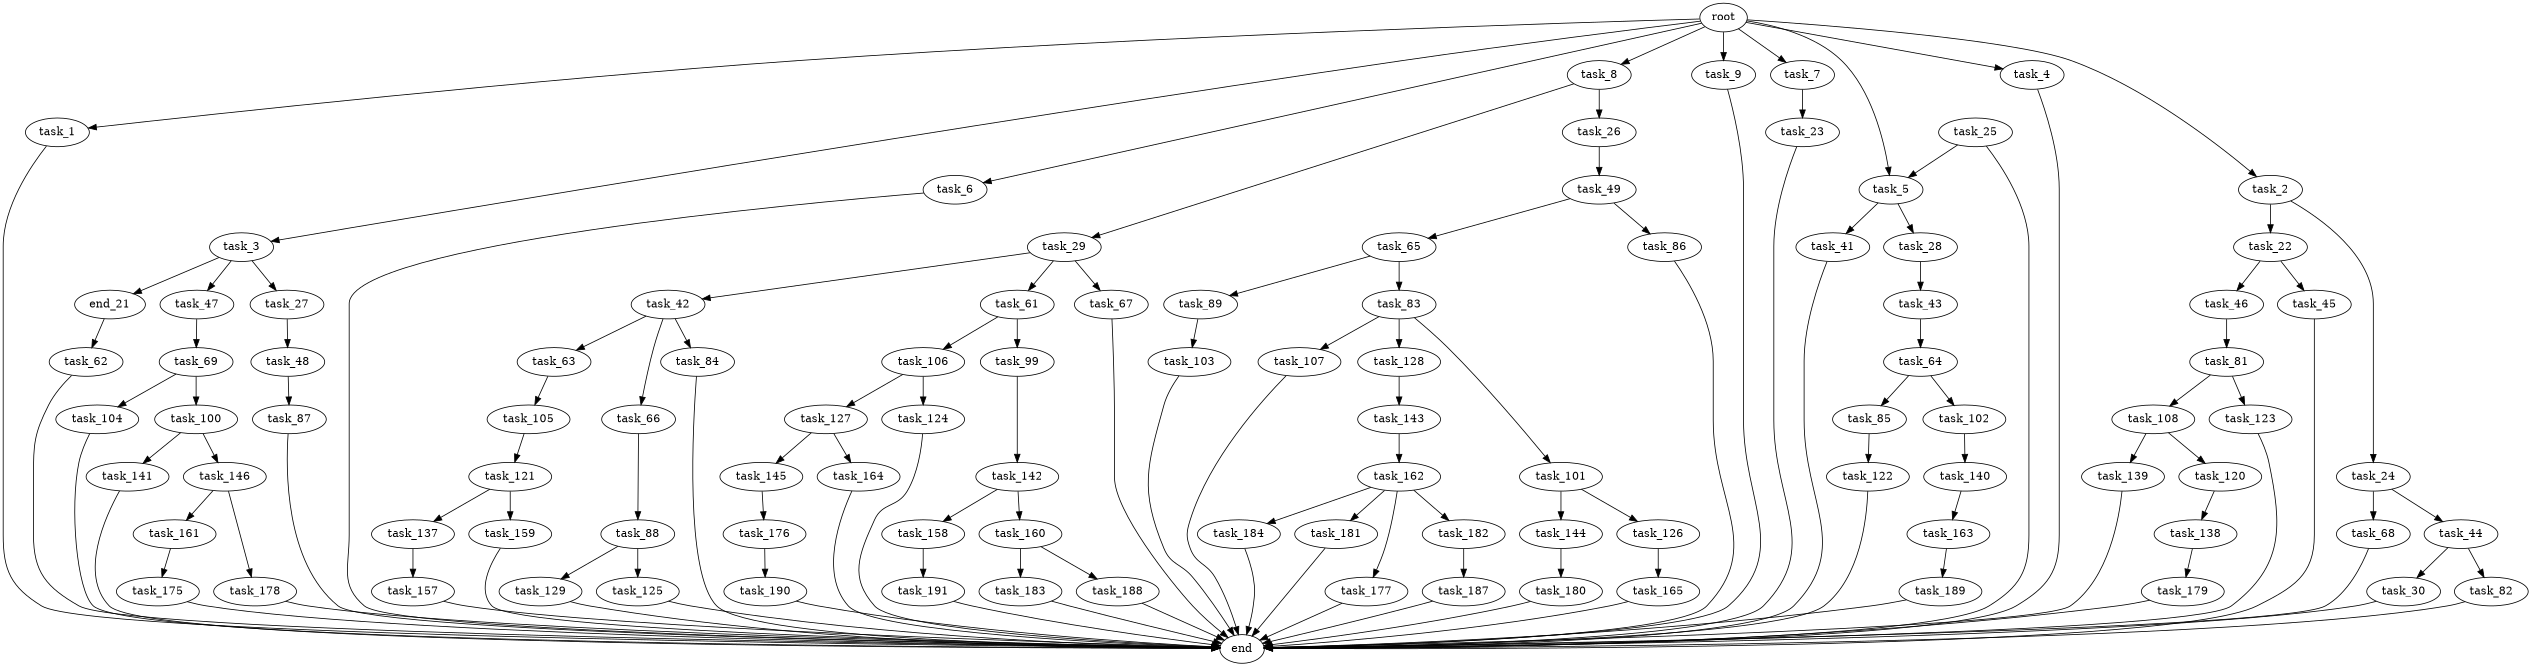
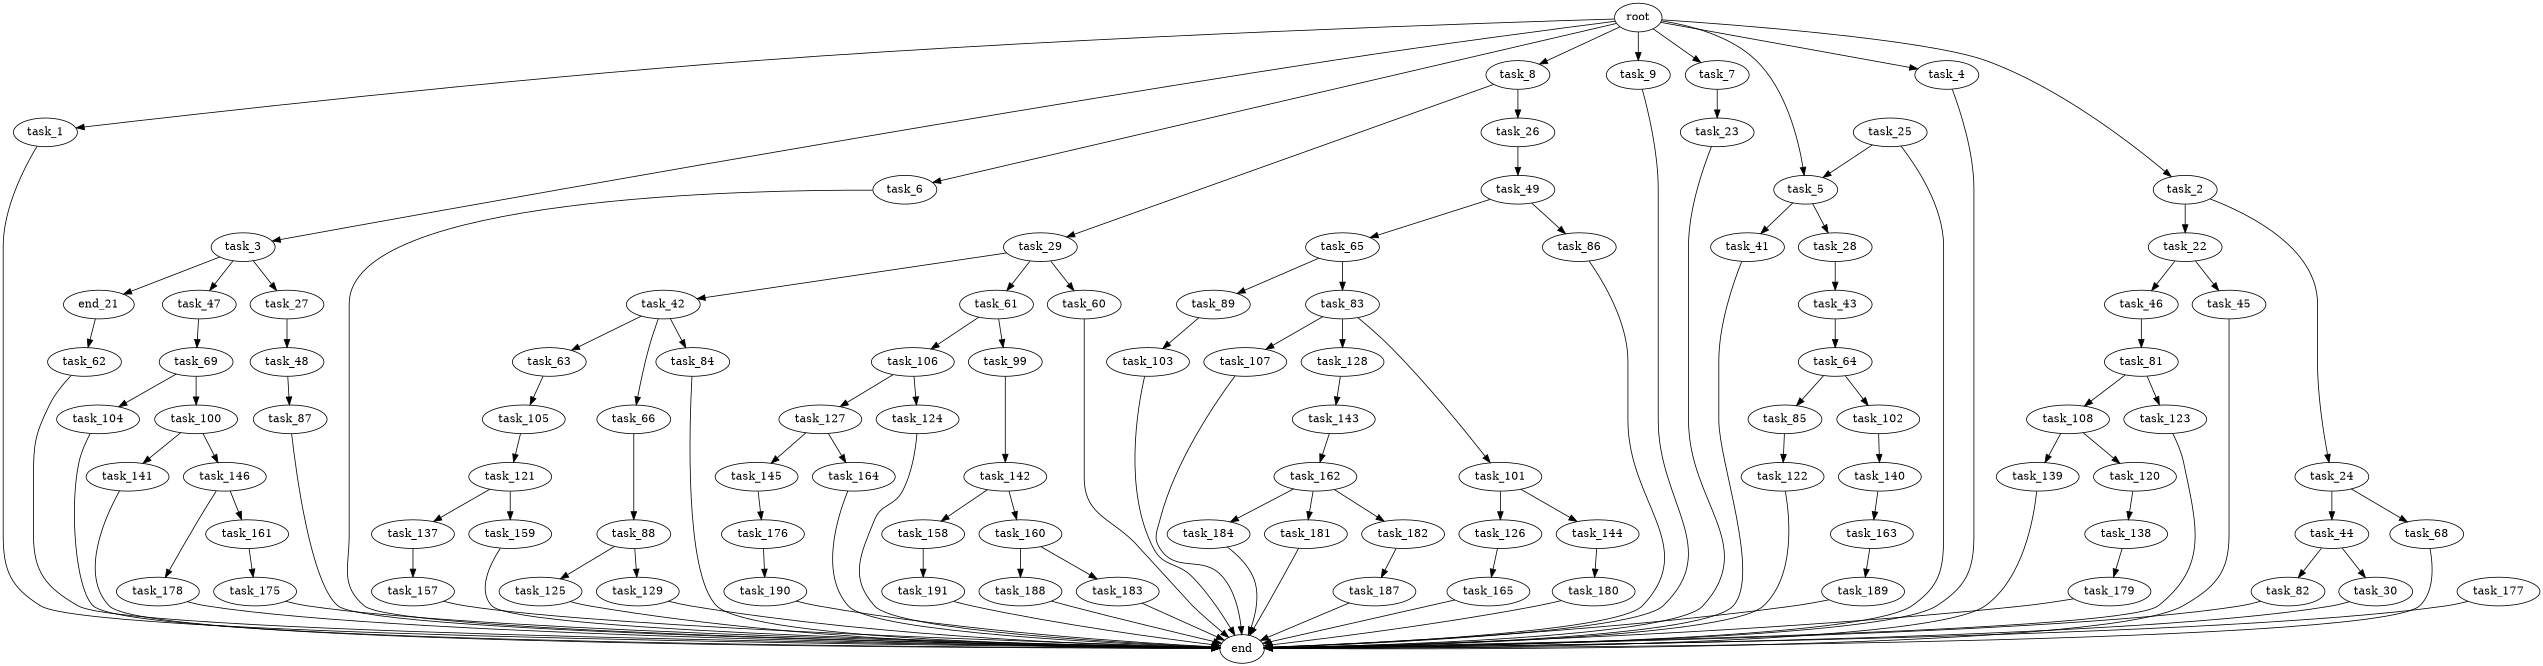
node "task_67": label "task_67" -> "task_60"
edge "task_162" -> "task_177": removed
